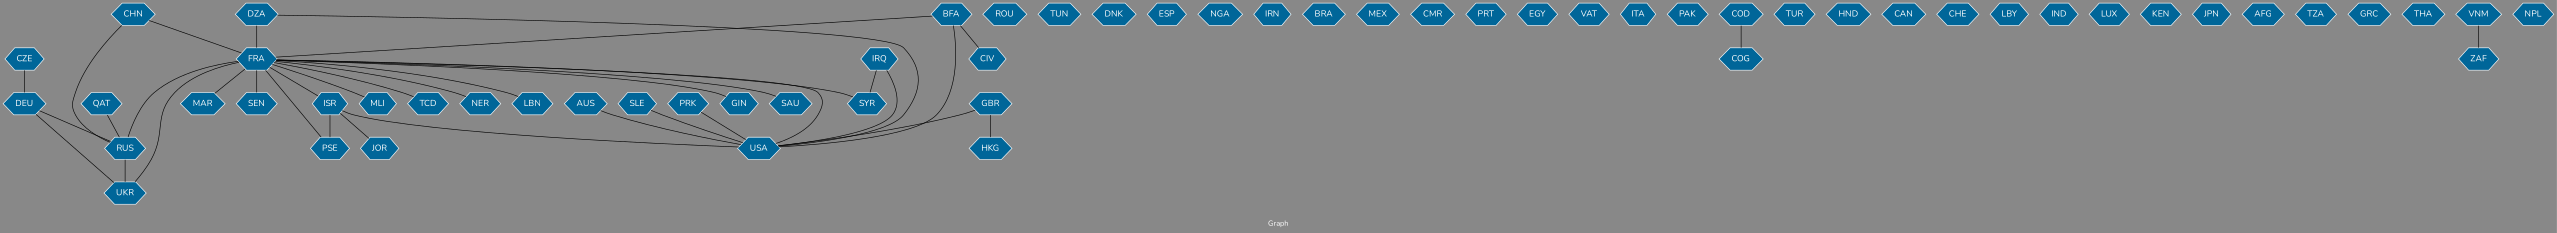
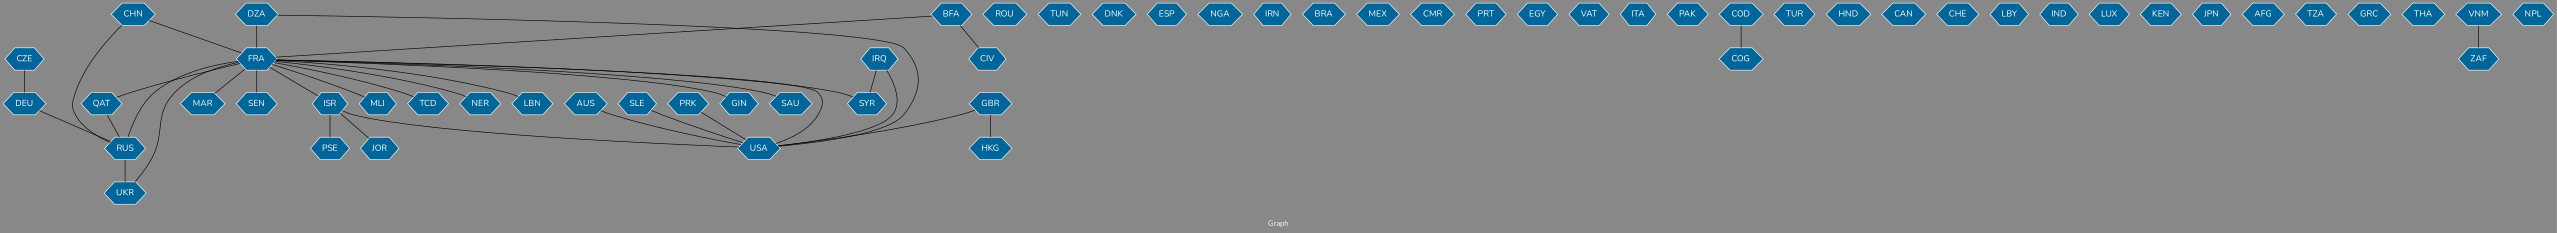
edge "FRA" -- "PSE": now "FRA" -- "QAT"
edge "BFA" -- "USA": removed
edge "DEU" -- "UKR": removed
